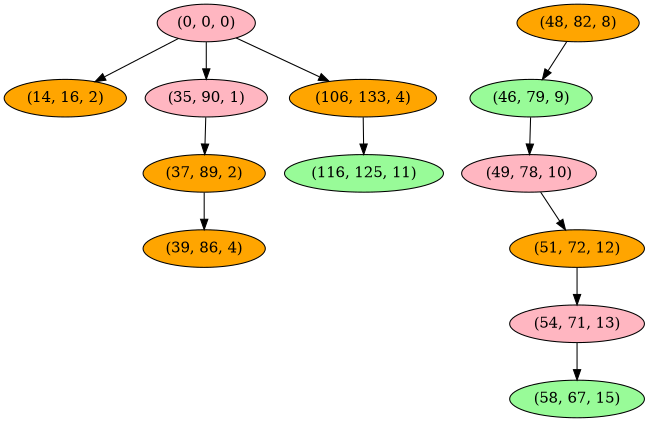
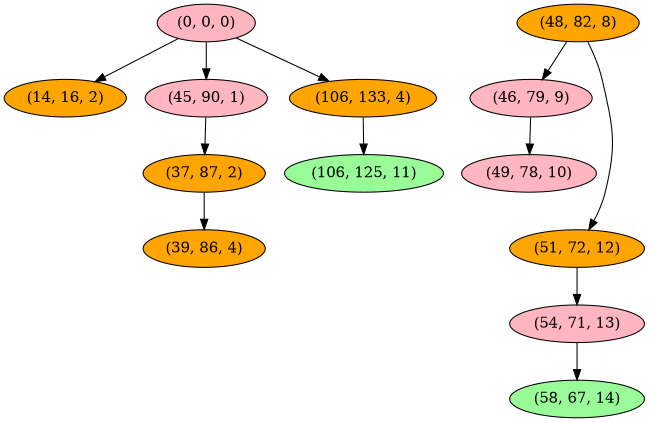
node "(35, 90, 1)": label "(35, 90, 1)" -> "(45, 90, 1)"
node "(46, 79, 9)": fillcolor palegreen -> lightpink
node "(37, 89, 2)": label "(37, 89, 2)" -> "(37, 87, 2)"
node "(116, 125, 11)": label "(116, 125, 11)" -> "(106, 125, 11)"
edge "(49, 78, 10)" -> "(51, 72, 12)": now "(48, 82, 8)" -> "(51, 72, 12)"
node "(58, 67, 15)": label "(58, 67, 15)" -> "(58, 67, 14)"
